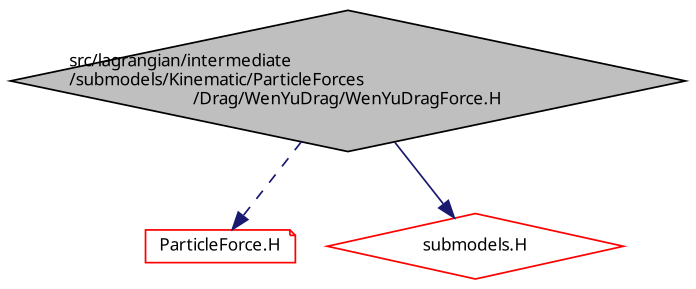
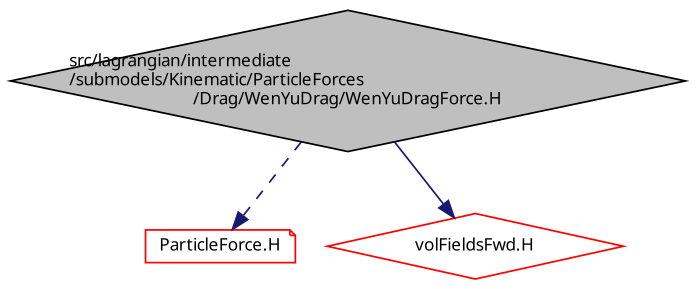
node "submodels.H": label "submodels.H" -> "volFieldsFwd.H"
